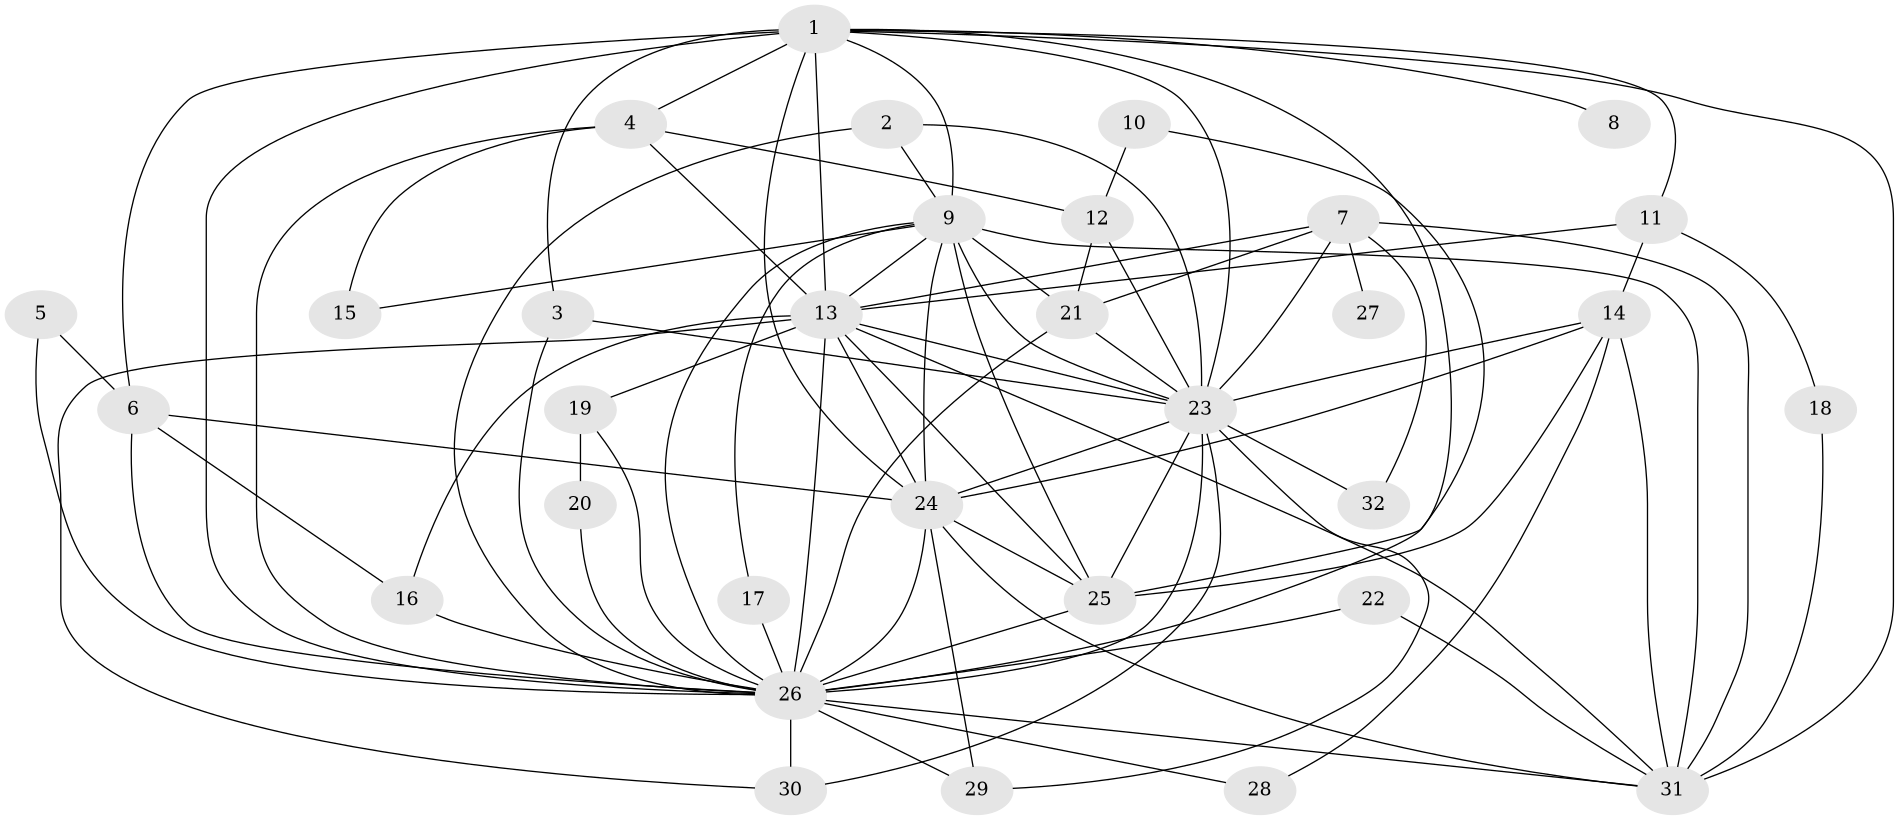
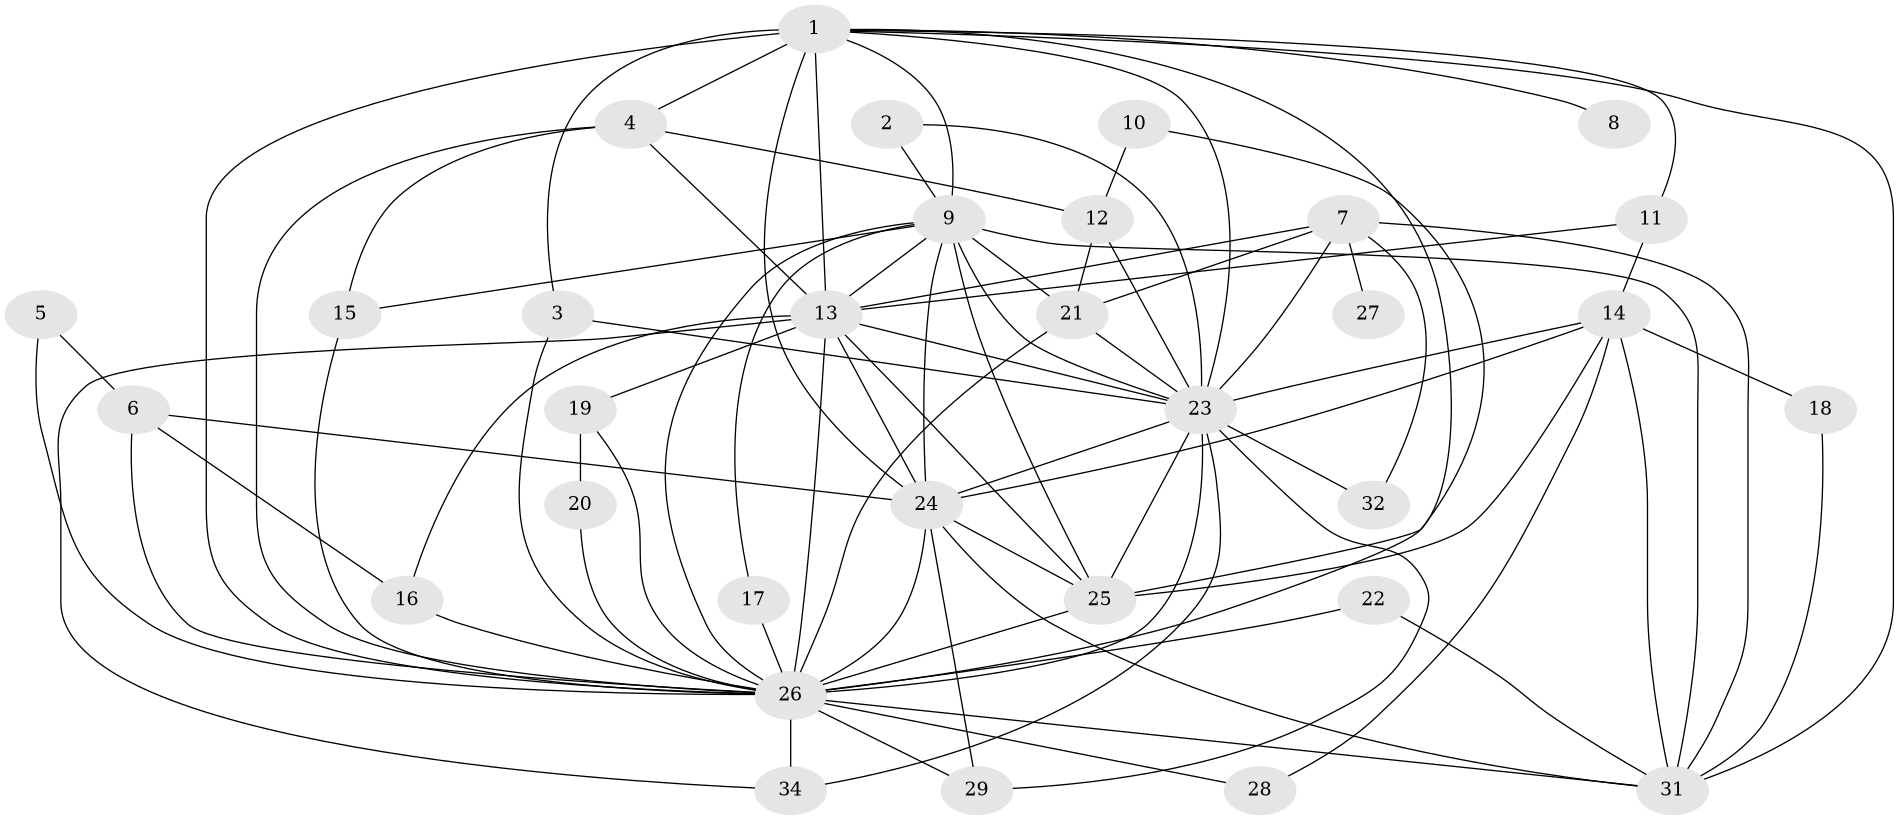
edge "1" -- "6": removed
edge "11" -- "18": now "14" -- "18"
edge "2" -- "26": now "15" -- "26"
edge "13" -- "31": removed
node "30": label "30" -> "34"
